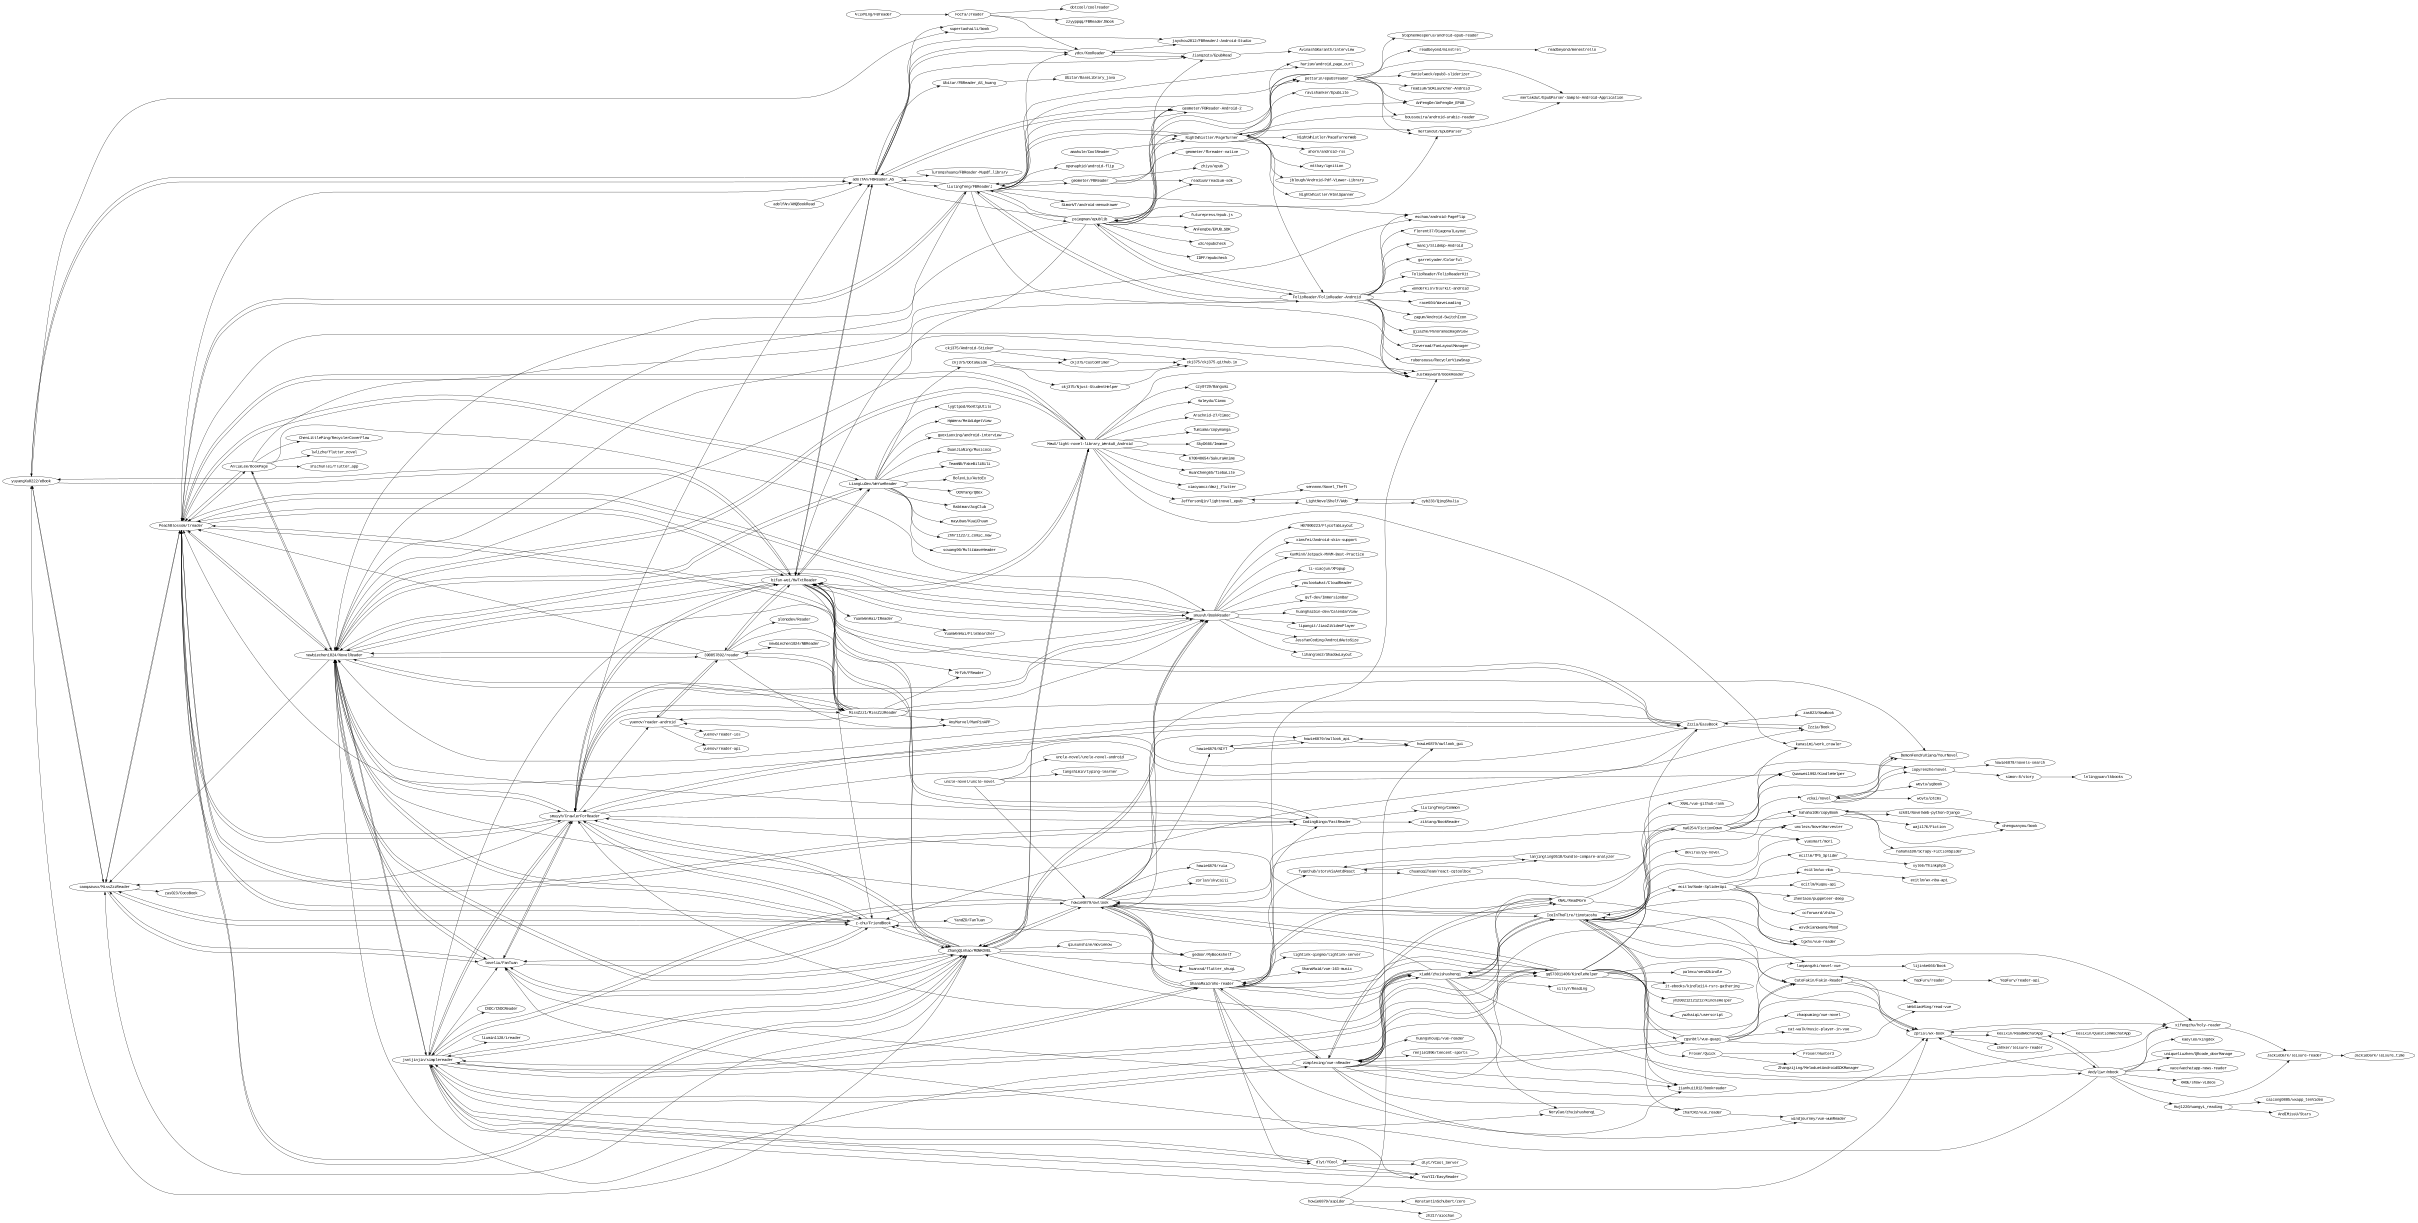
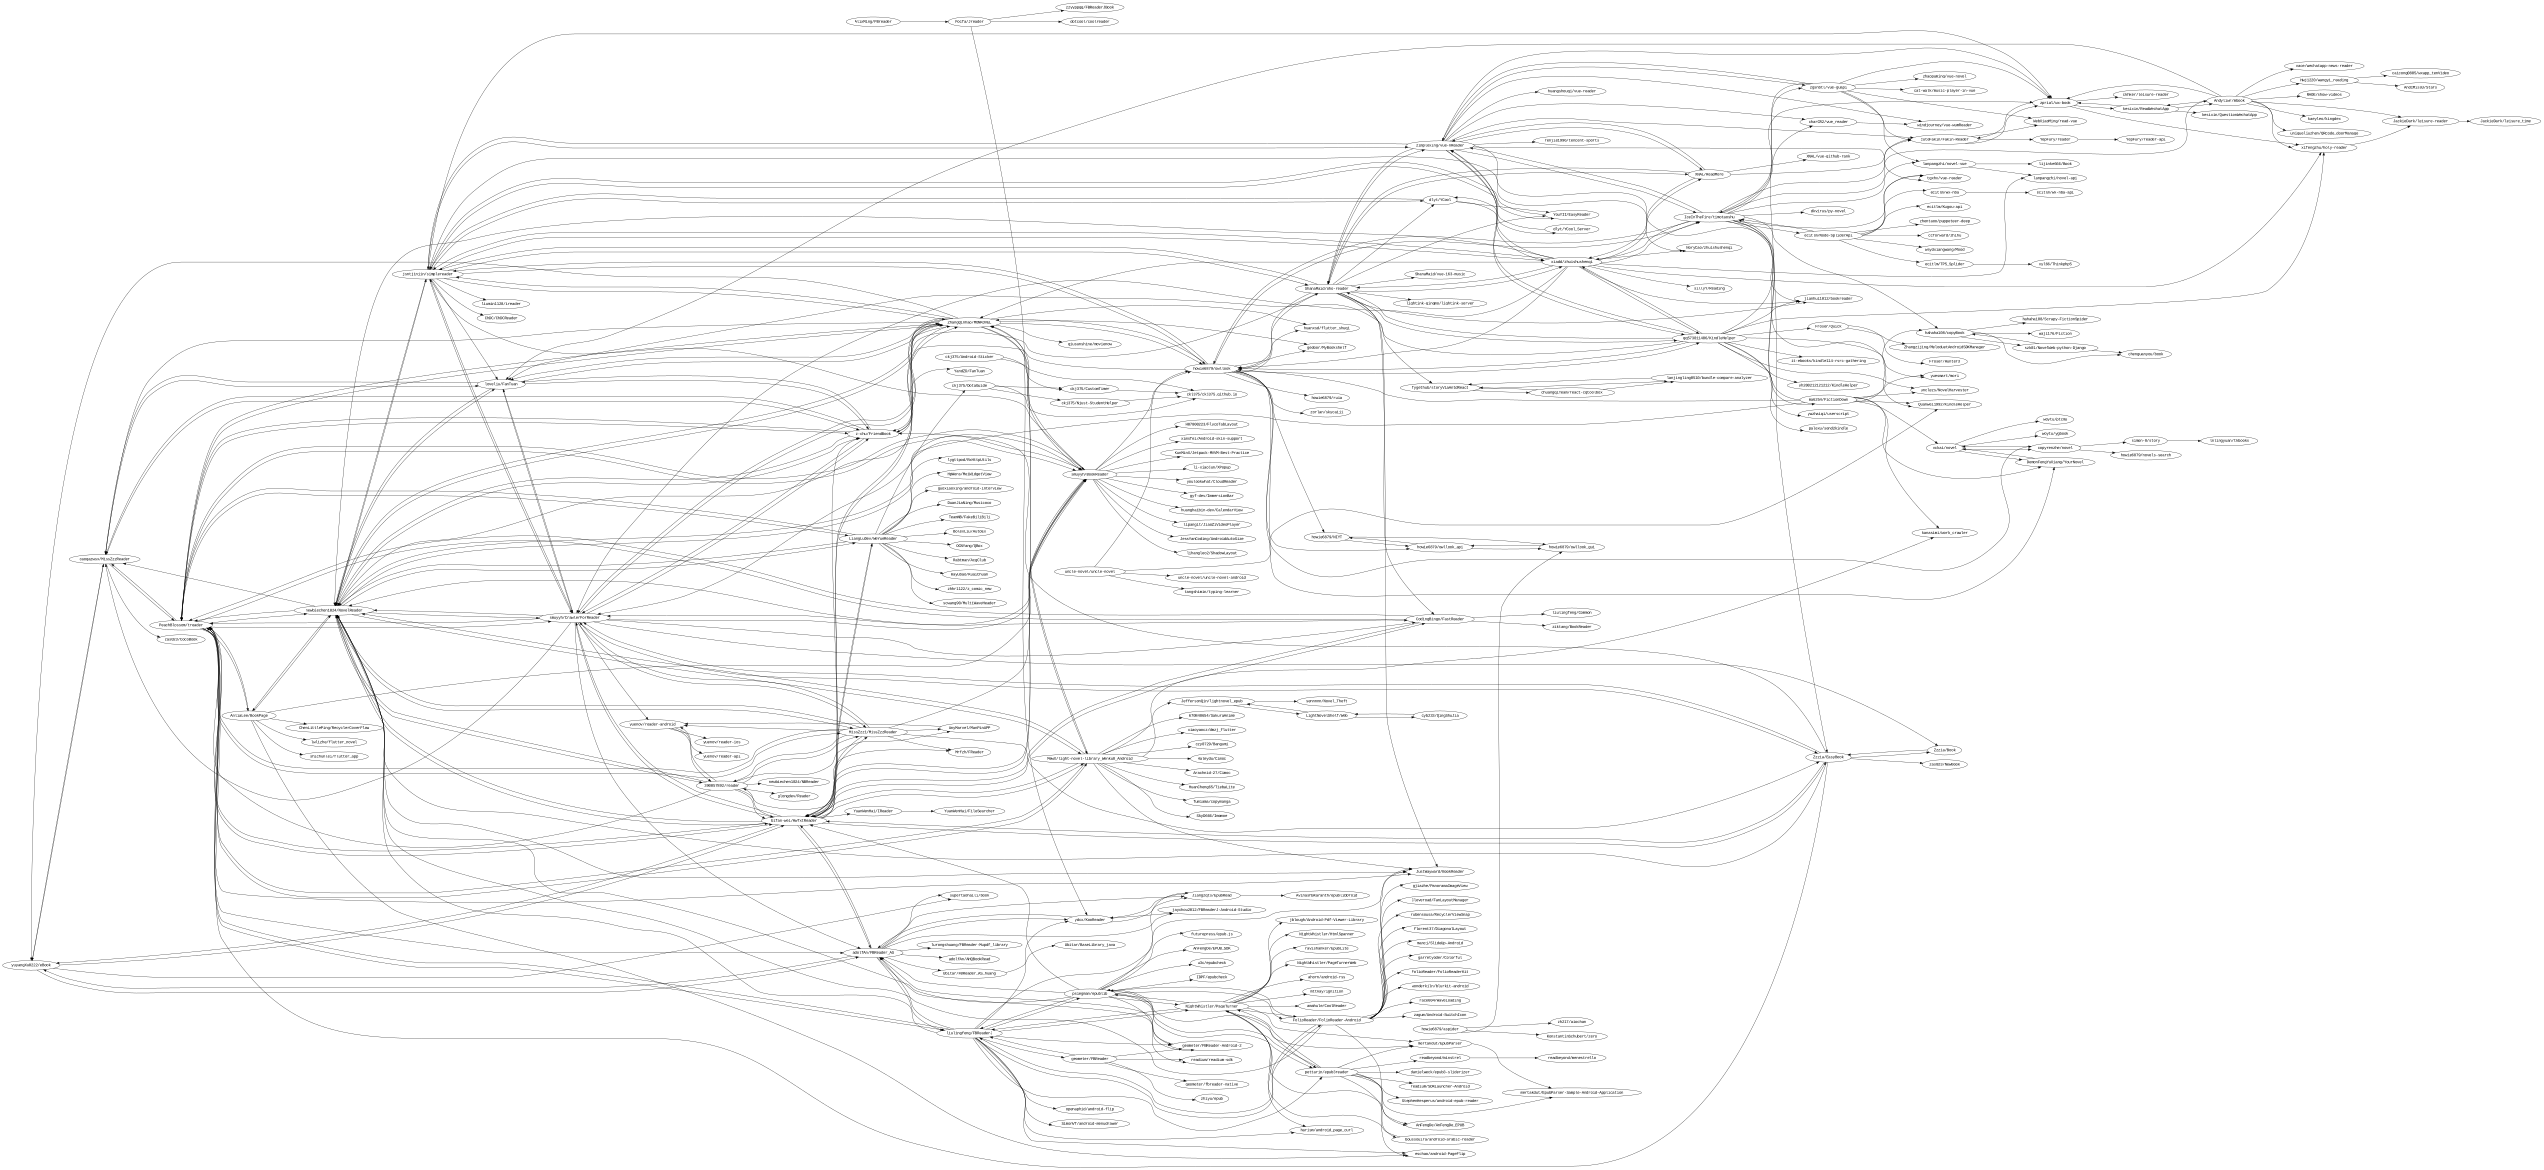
node "AvinashSKaranth/interview": label "AvinashSKaranth/interview" -> "AvinashSKaranth/epublibDroid"
edge "amahule/CoolReader" -> "NightWhistler/PageTurner": reversed
node "lanpangzhi/novel-api": added
edge "adolfAn/AHQBookRead" -> "adolfAn/FBReader_AS": reversed
edge "howie6879/owllook" -> "smuyyh/BookReader": reversed
